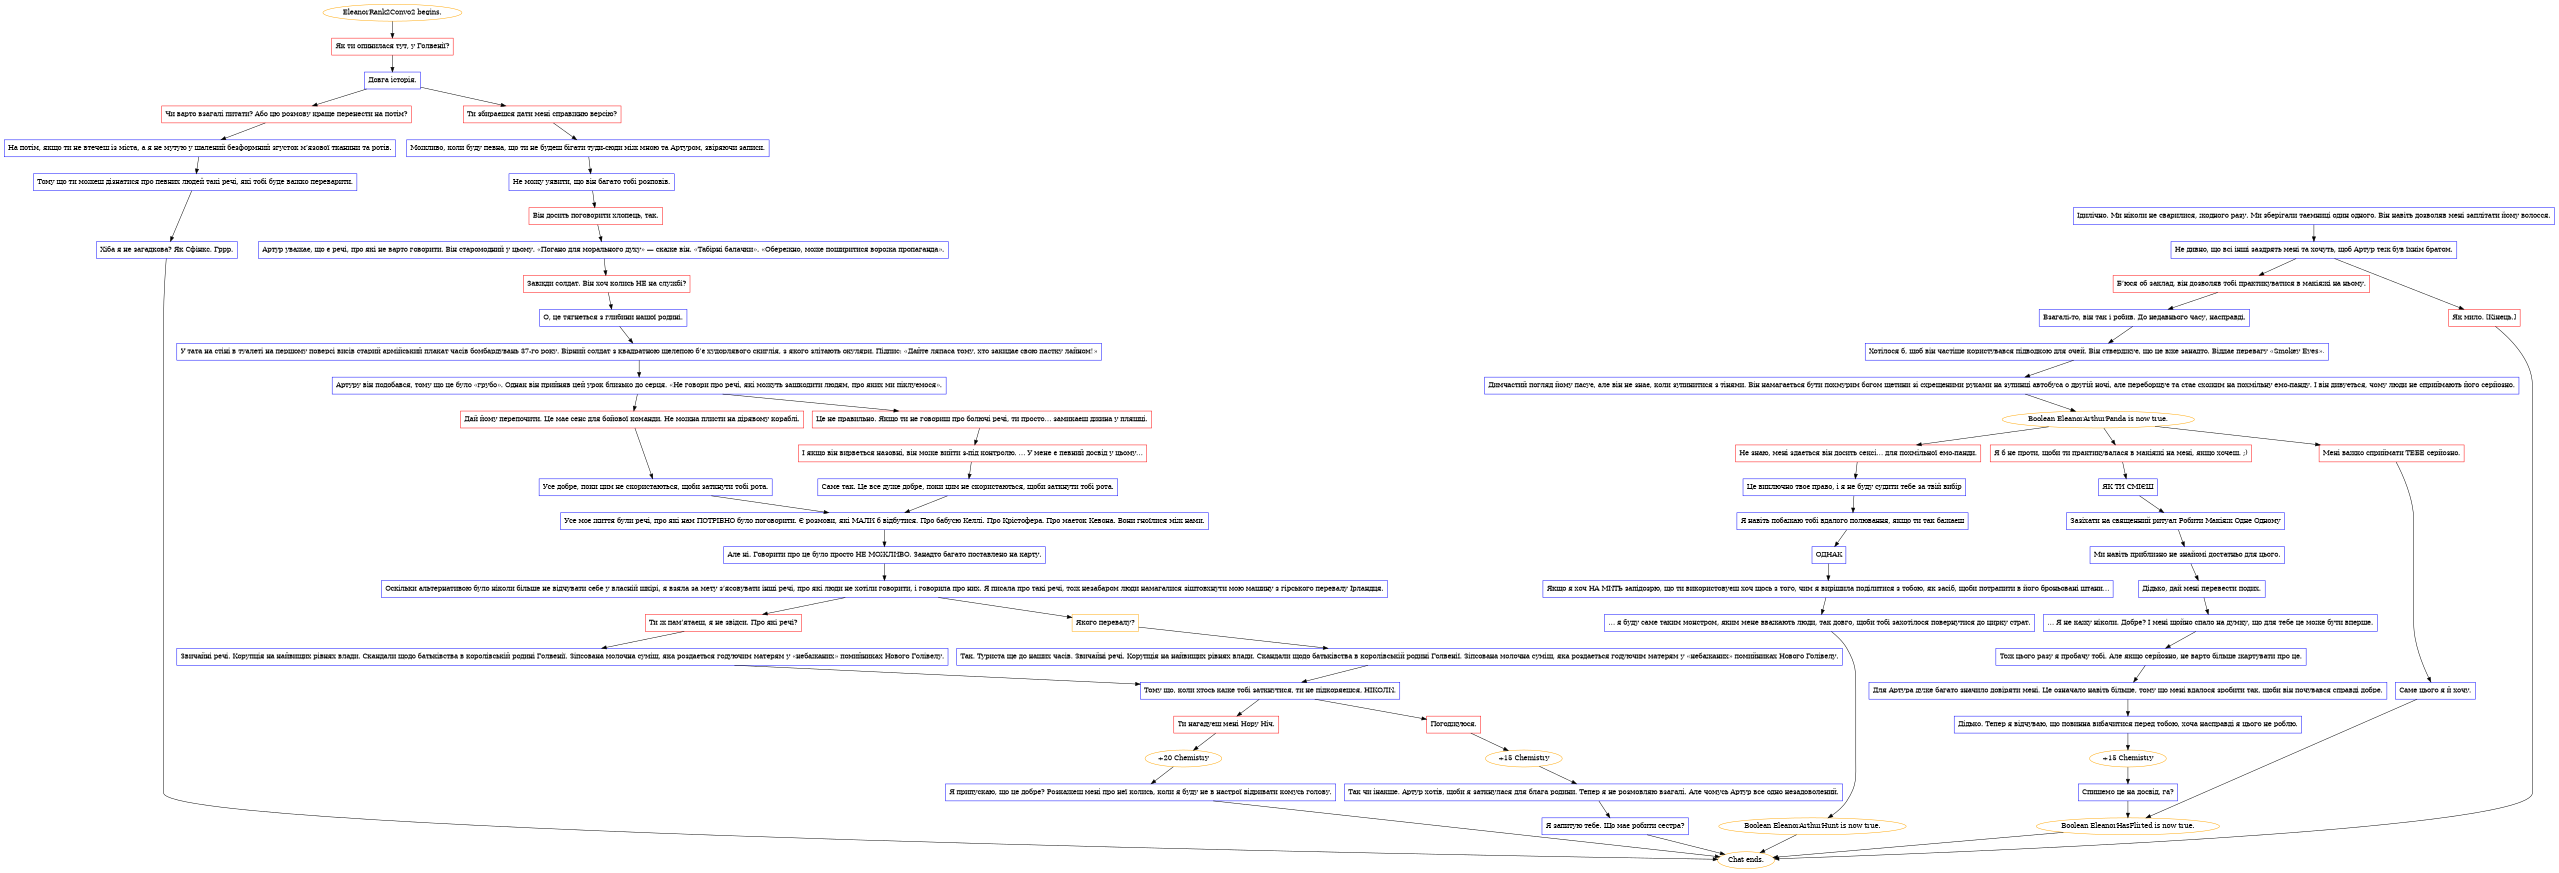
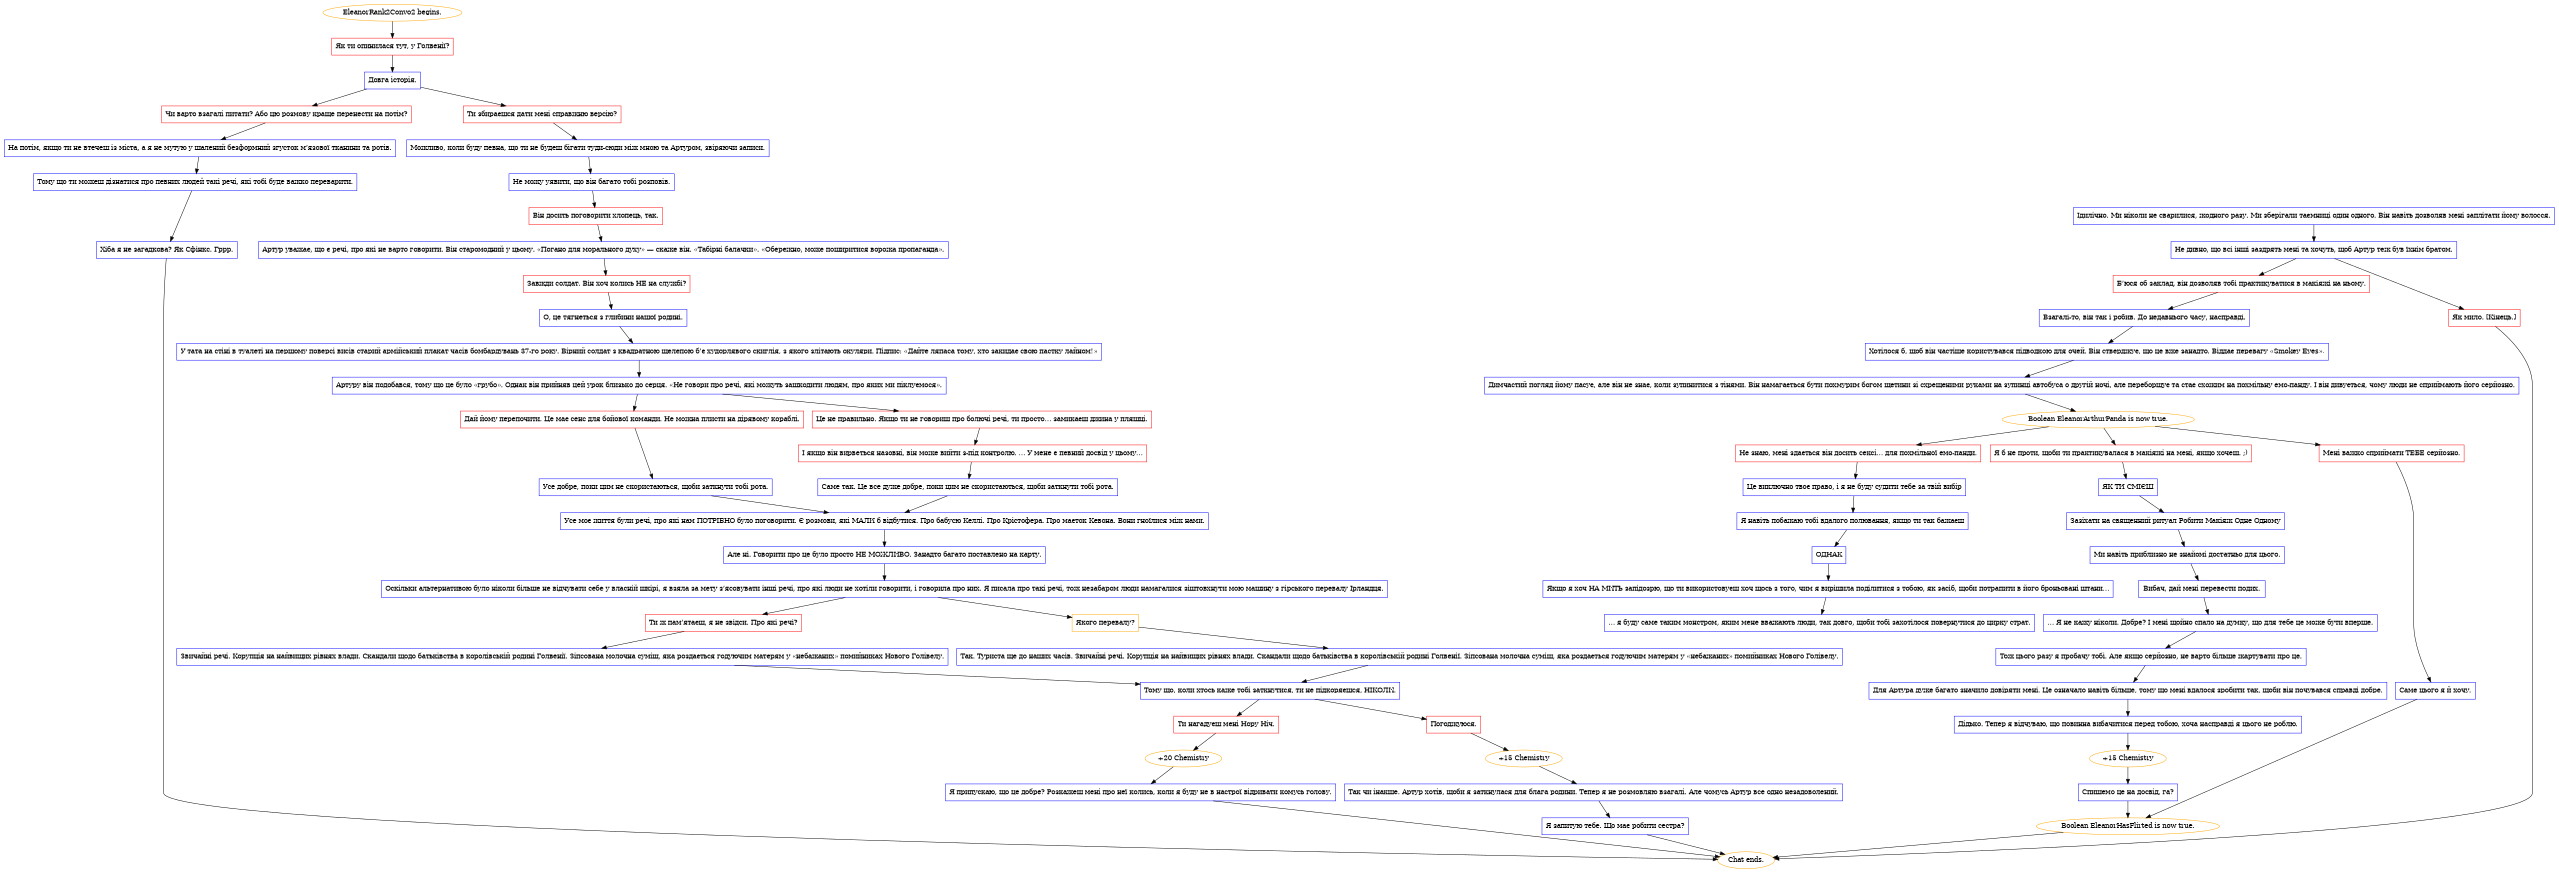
node "Дідько, дай мені перевести подих.": label "Дідько, дай мені перевести подих." -> "Вибач, дай мені перевести подих."
node "Boolean EleanorArthurHunt is now true.": removed
